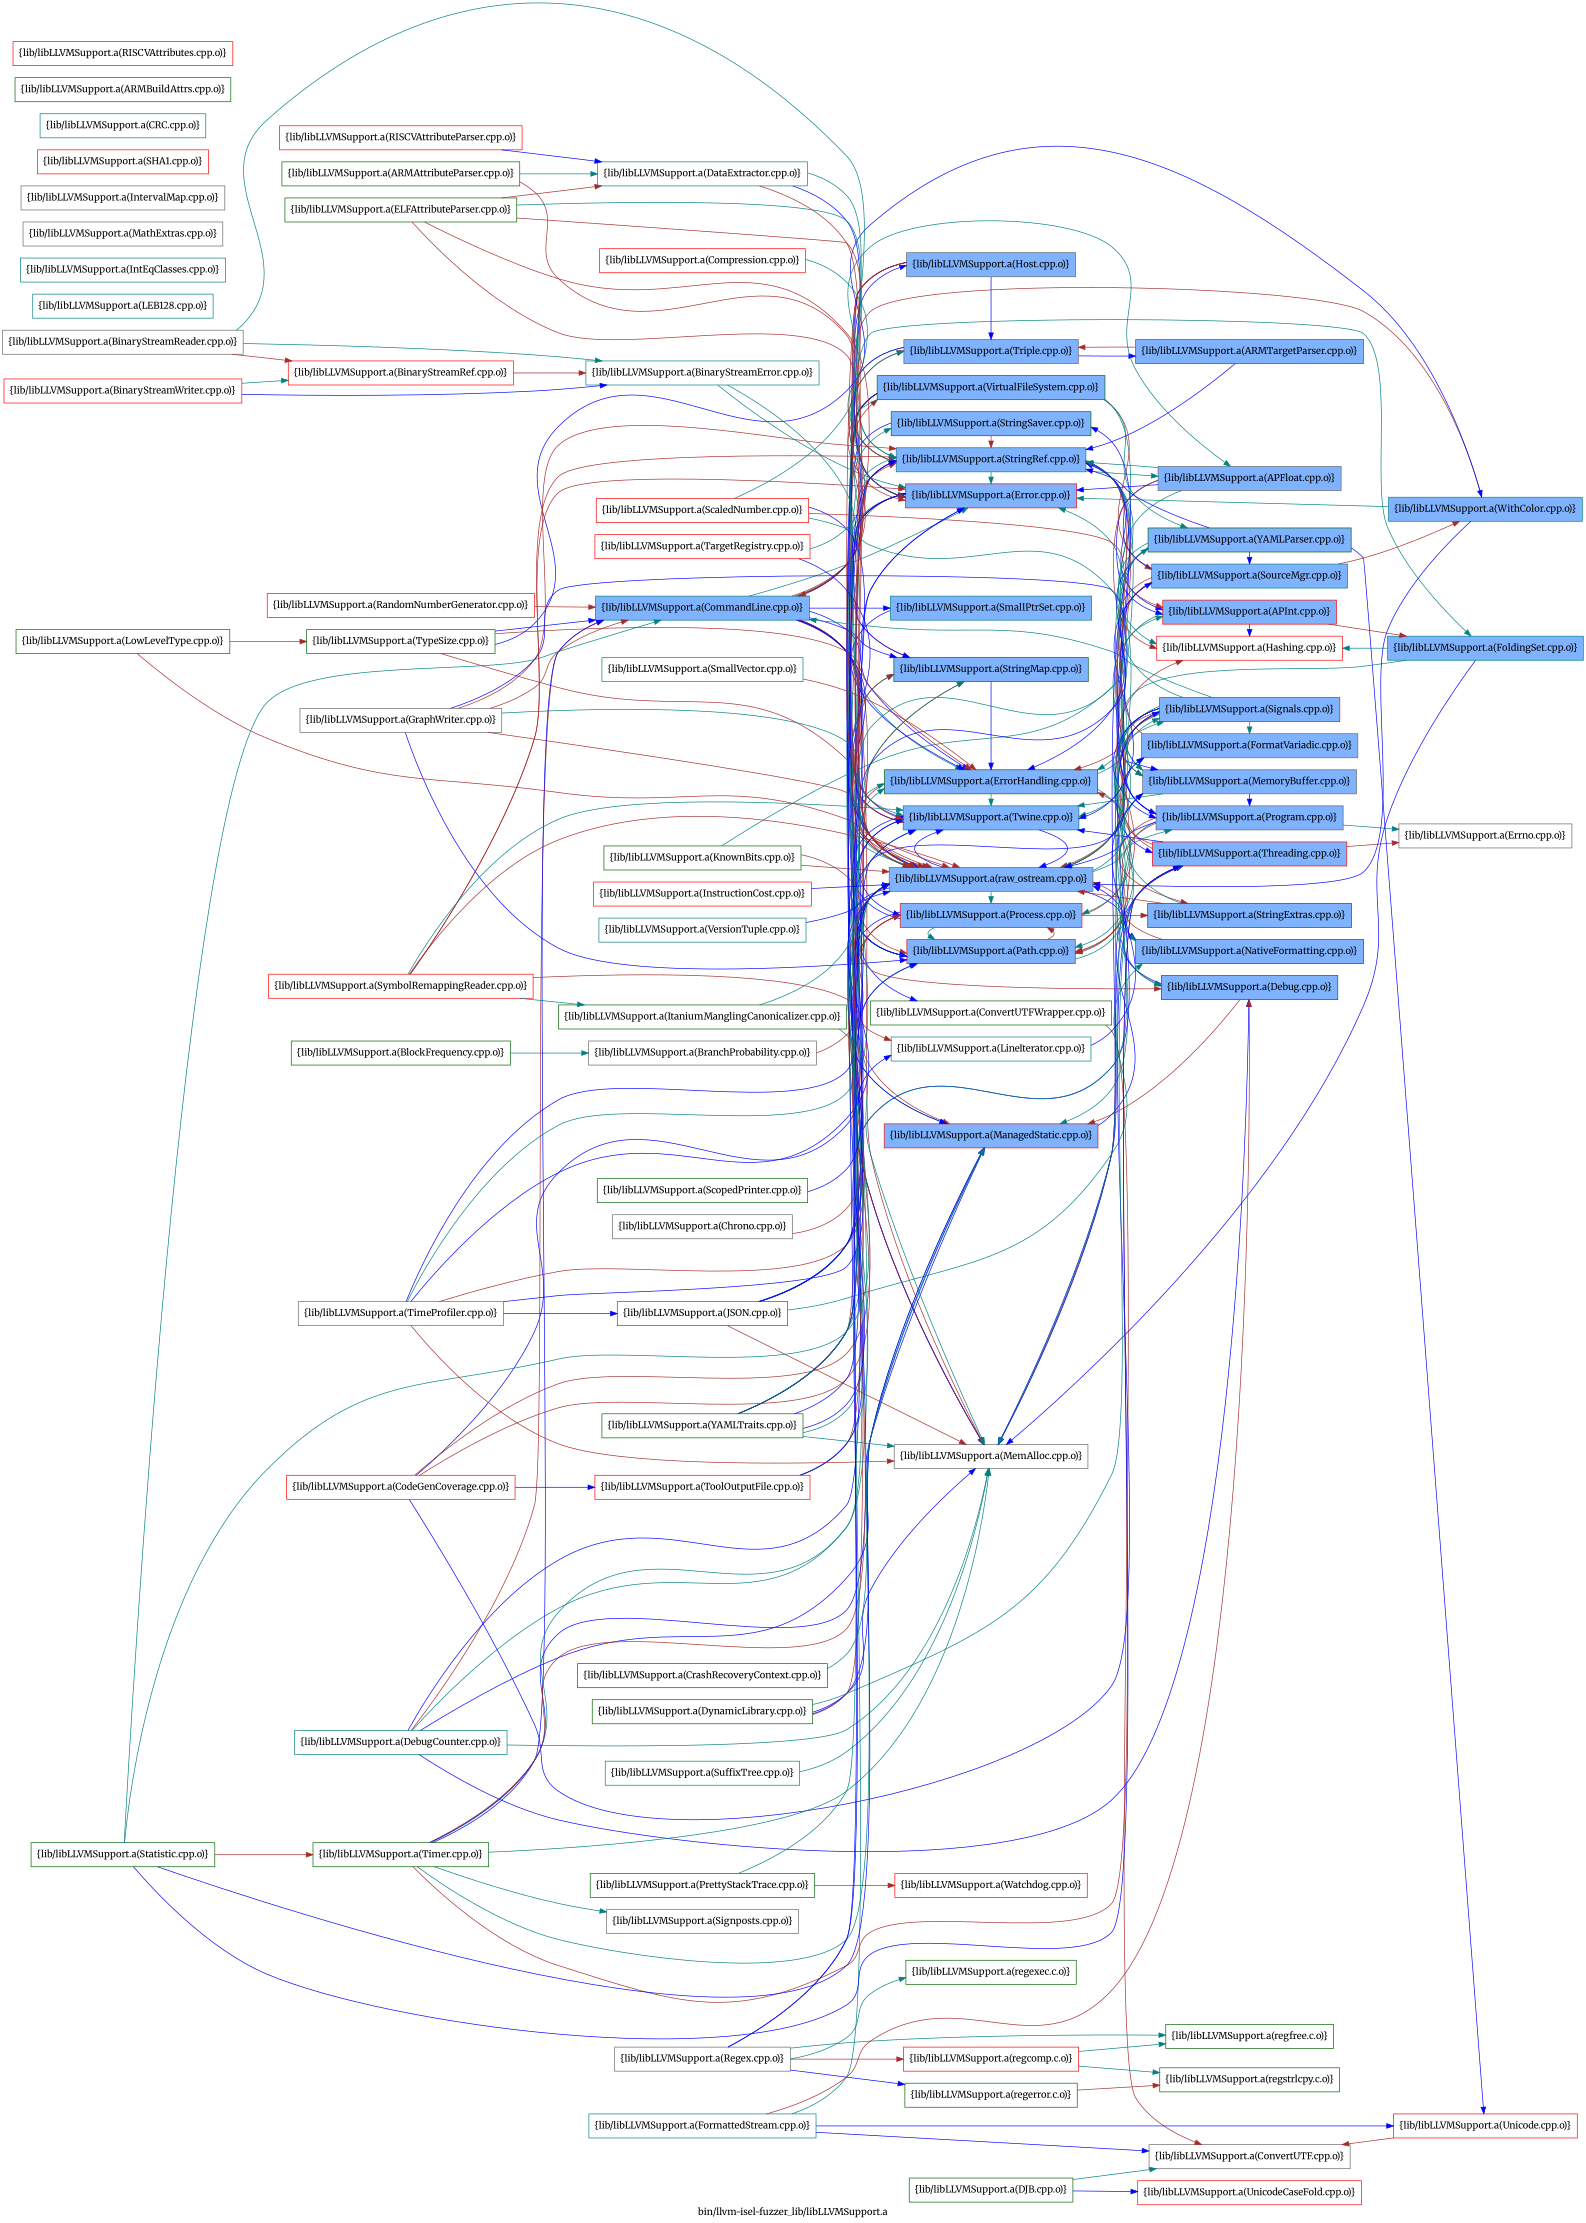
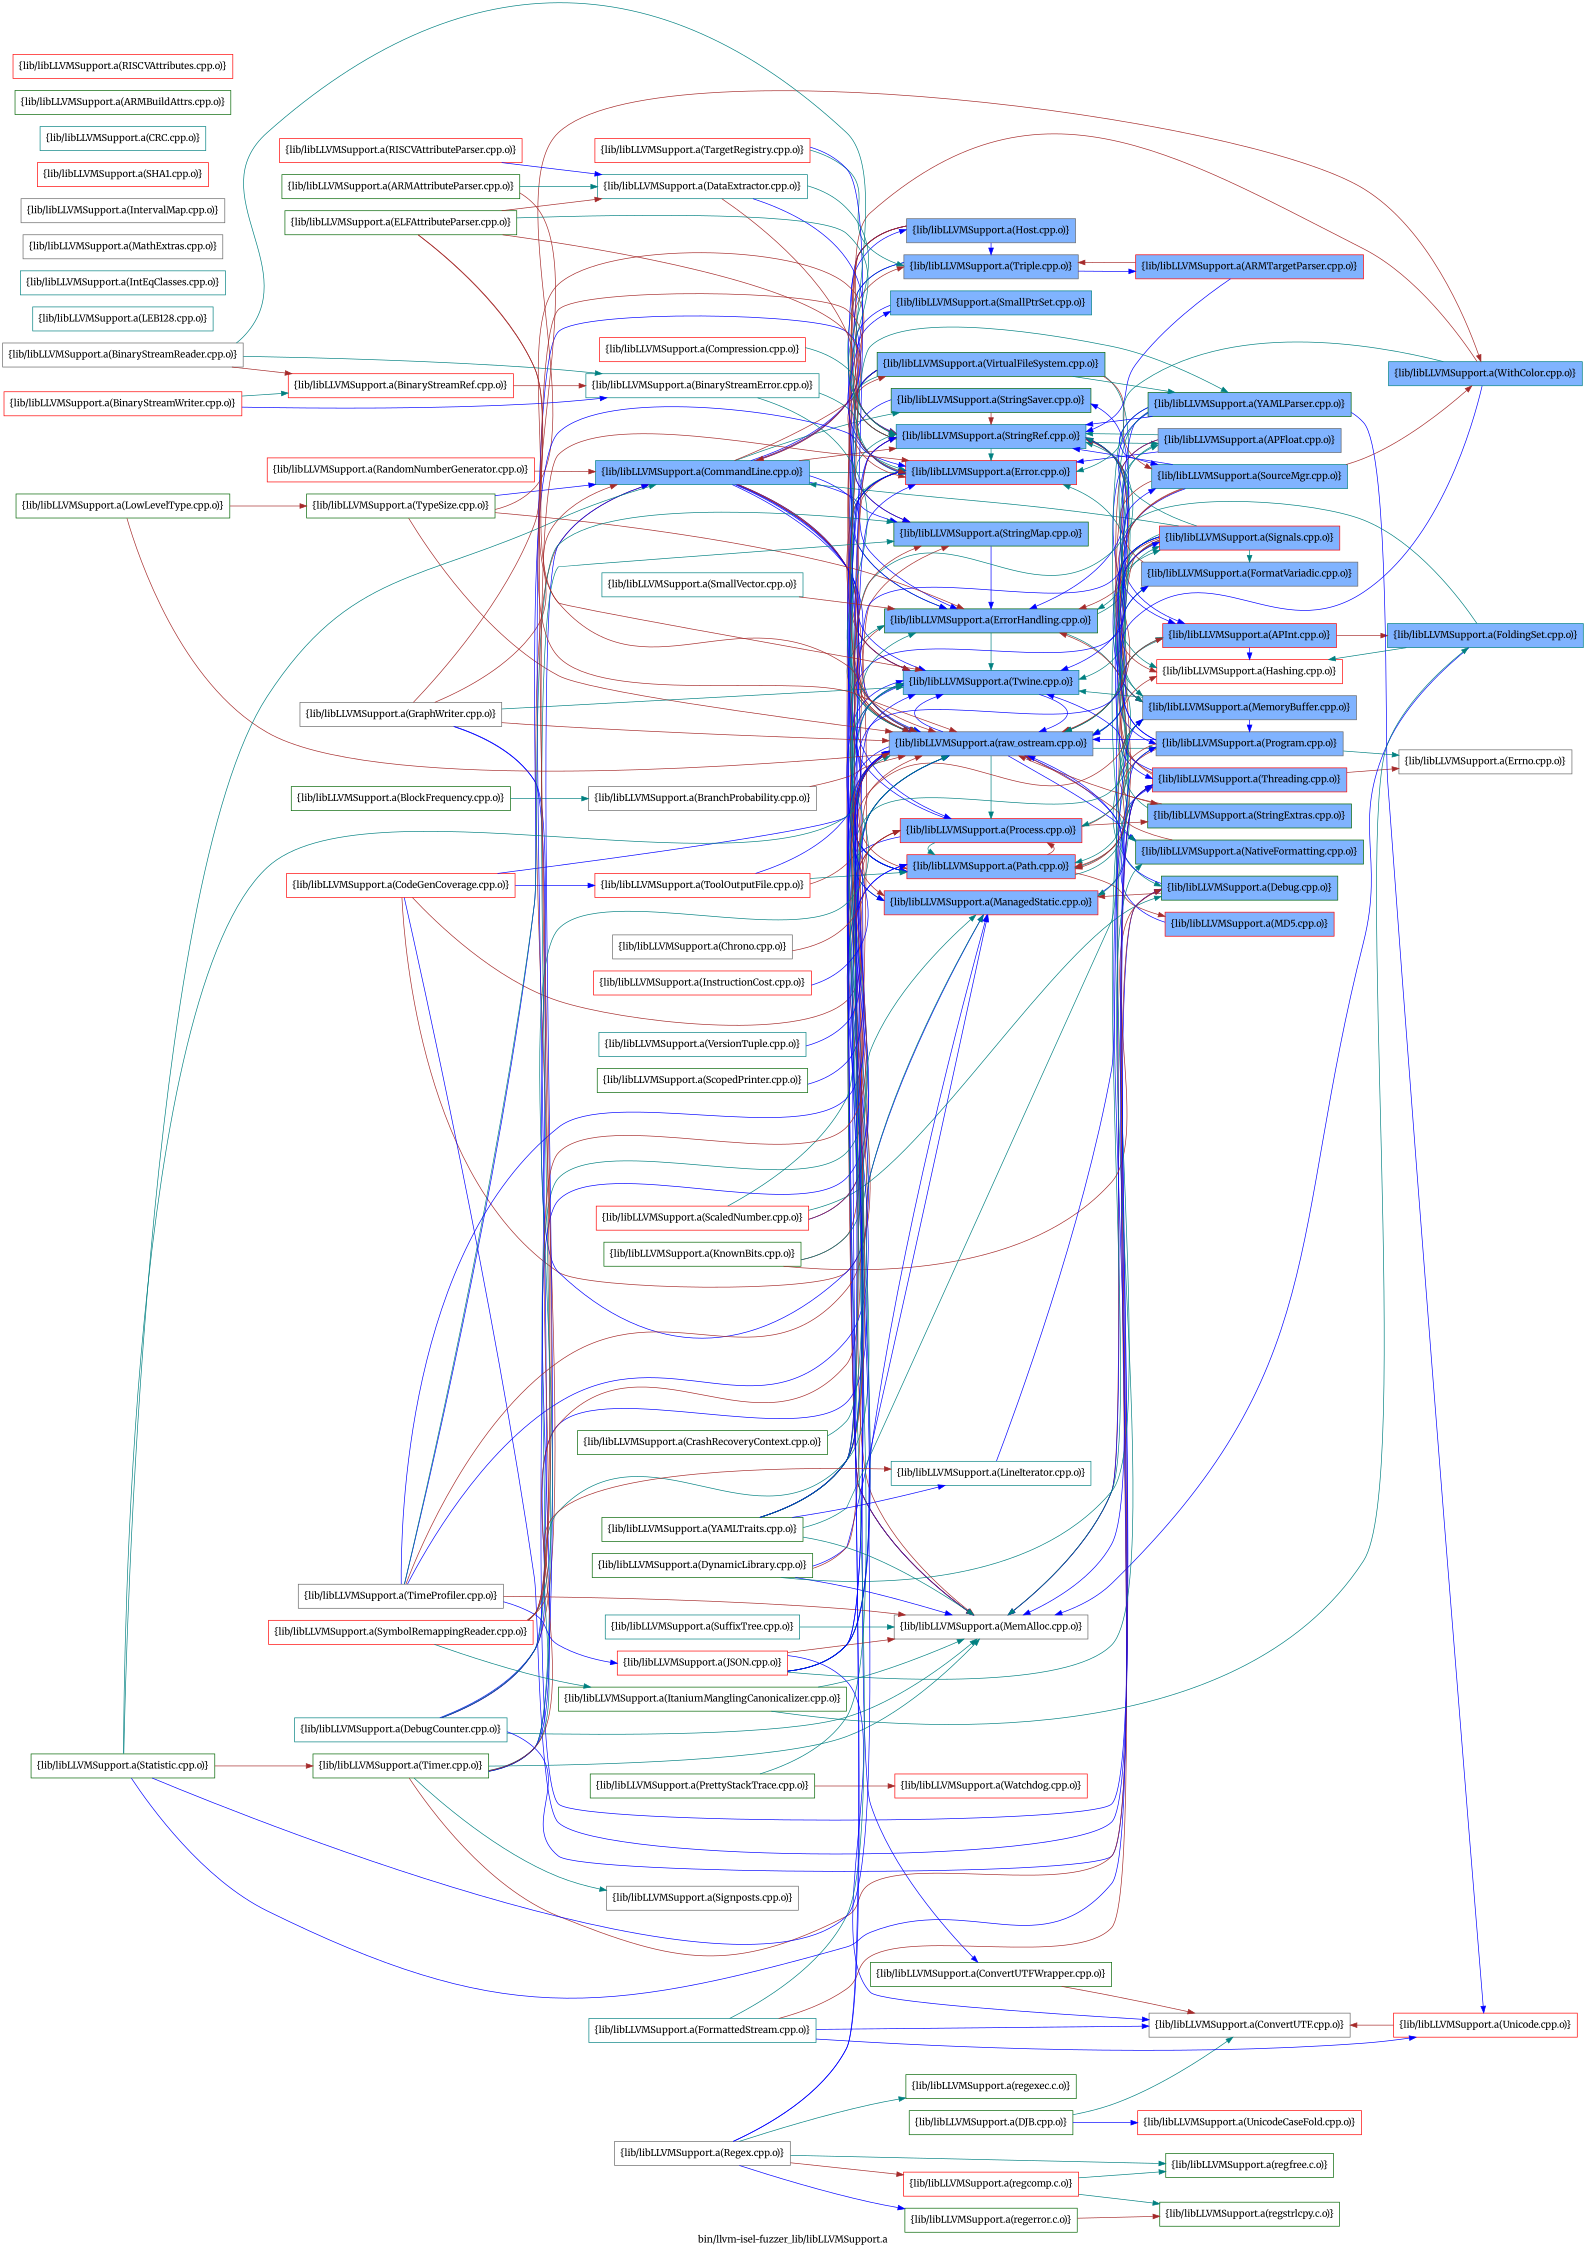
edge "{lib/libLLVMSupport.a(TypeSize.cpp.o)}" -> "{lib/libLLVMSupport.a(WithColor.cpp.o)}": color blue -> brown
node "{lib/libLLVMSupport.a(MD5.cpp.o)}": added
edge "{lib/libLLVMSupport.a(JSON.cpp.o)}" -> "{lib/libLLVMSupport.a(ConvertUTF.cpp.o)}": added
